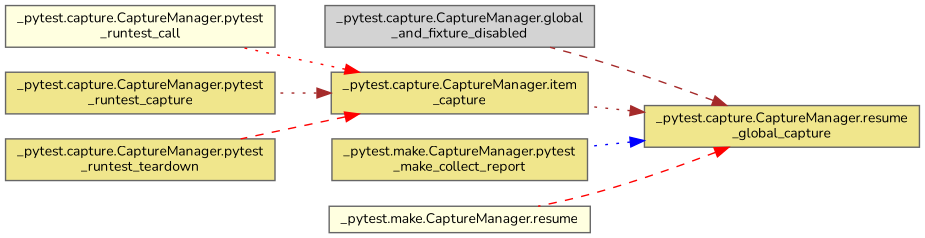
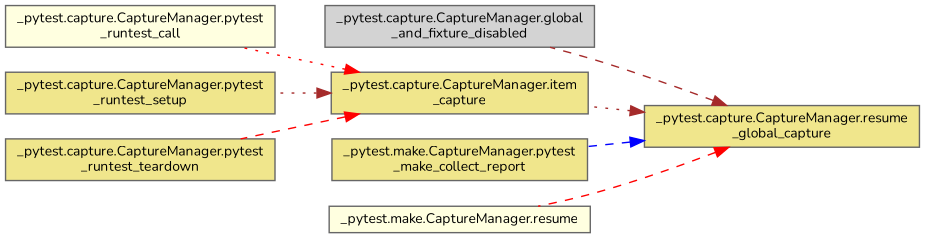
node "_pytest.capture.CaptureManager.pytest _runtest_capture": label "_pytest.capture.CaptureManager.pytest _runtest_capture" -> "_pytest.capture.CaptureManager.pytest _runtest_setup"
edge "_pytest.make.CaptureManager.pytest _make_collect_report" -> "_pytest.capture.CaptureManager.resume _global_capture": style dotted -> dashed
